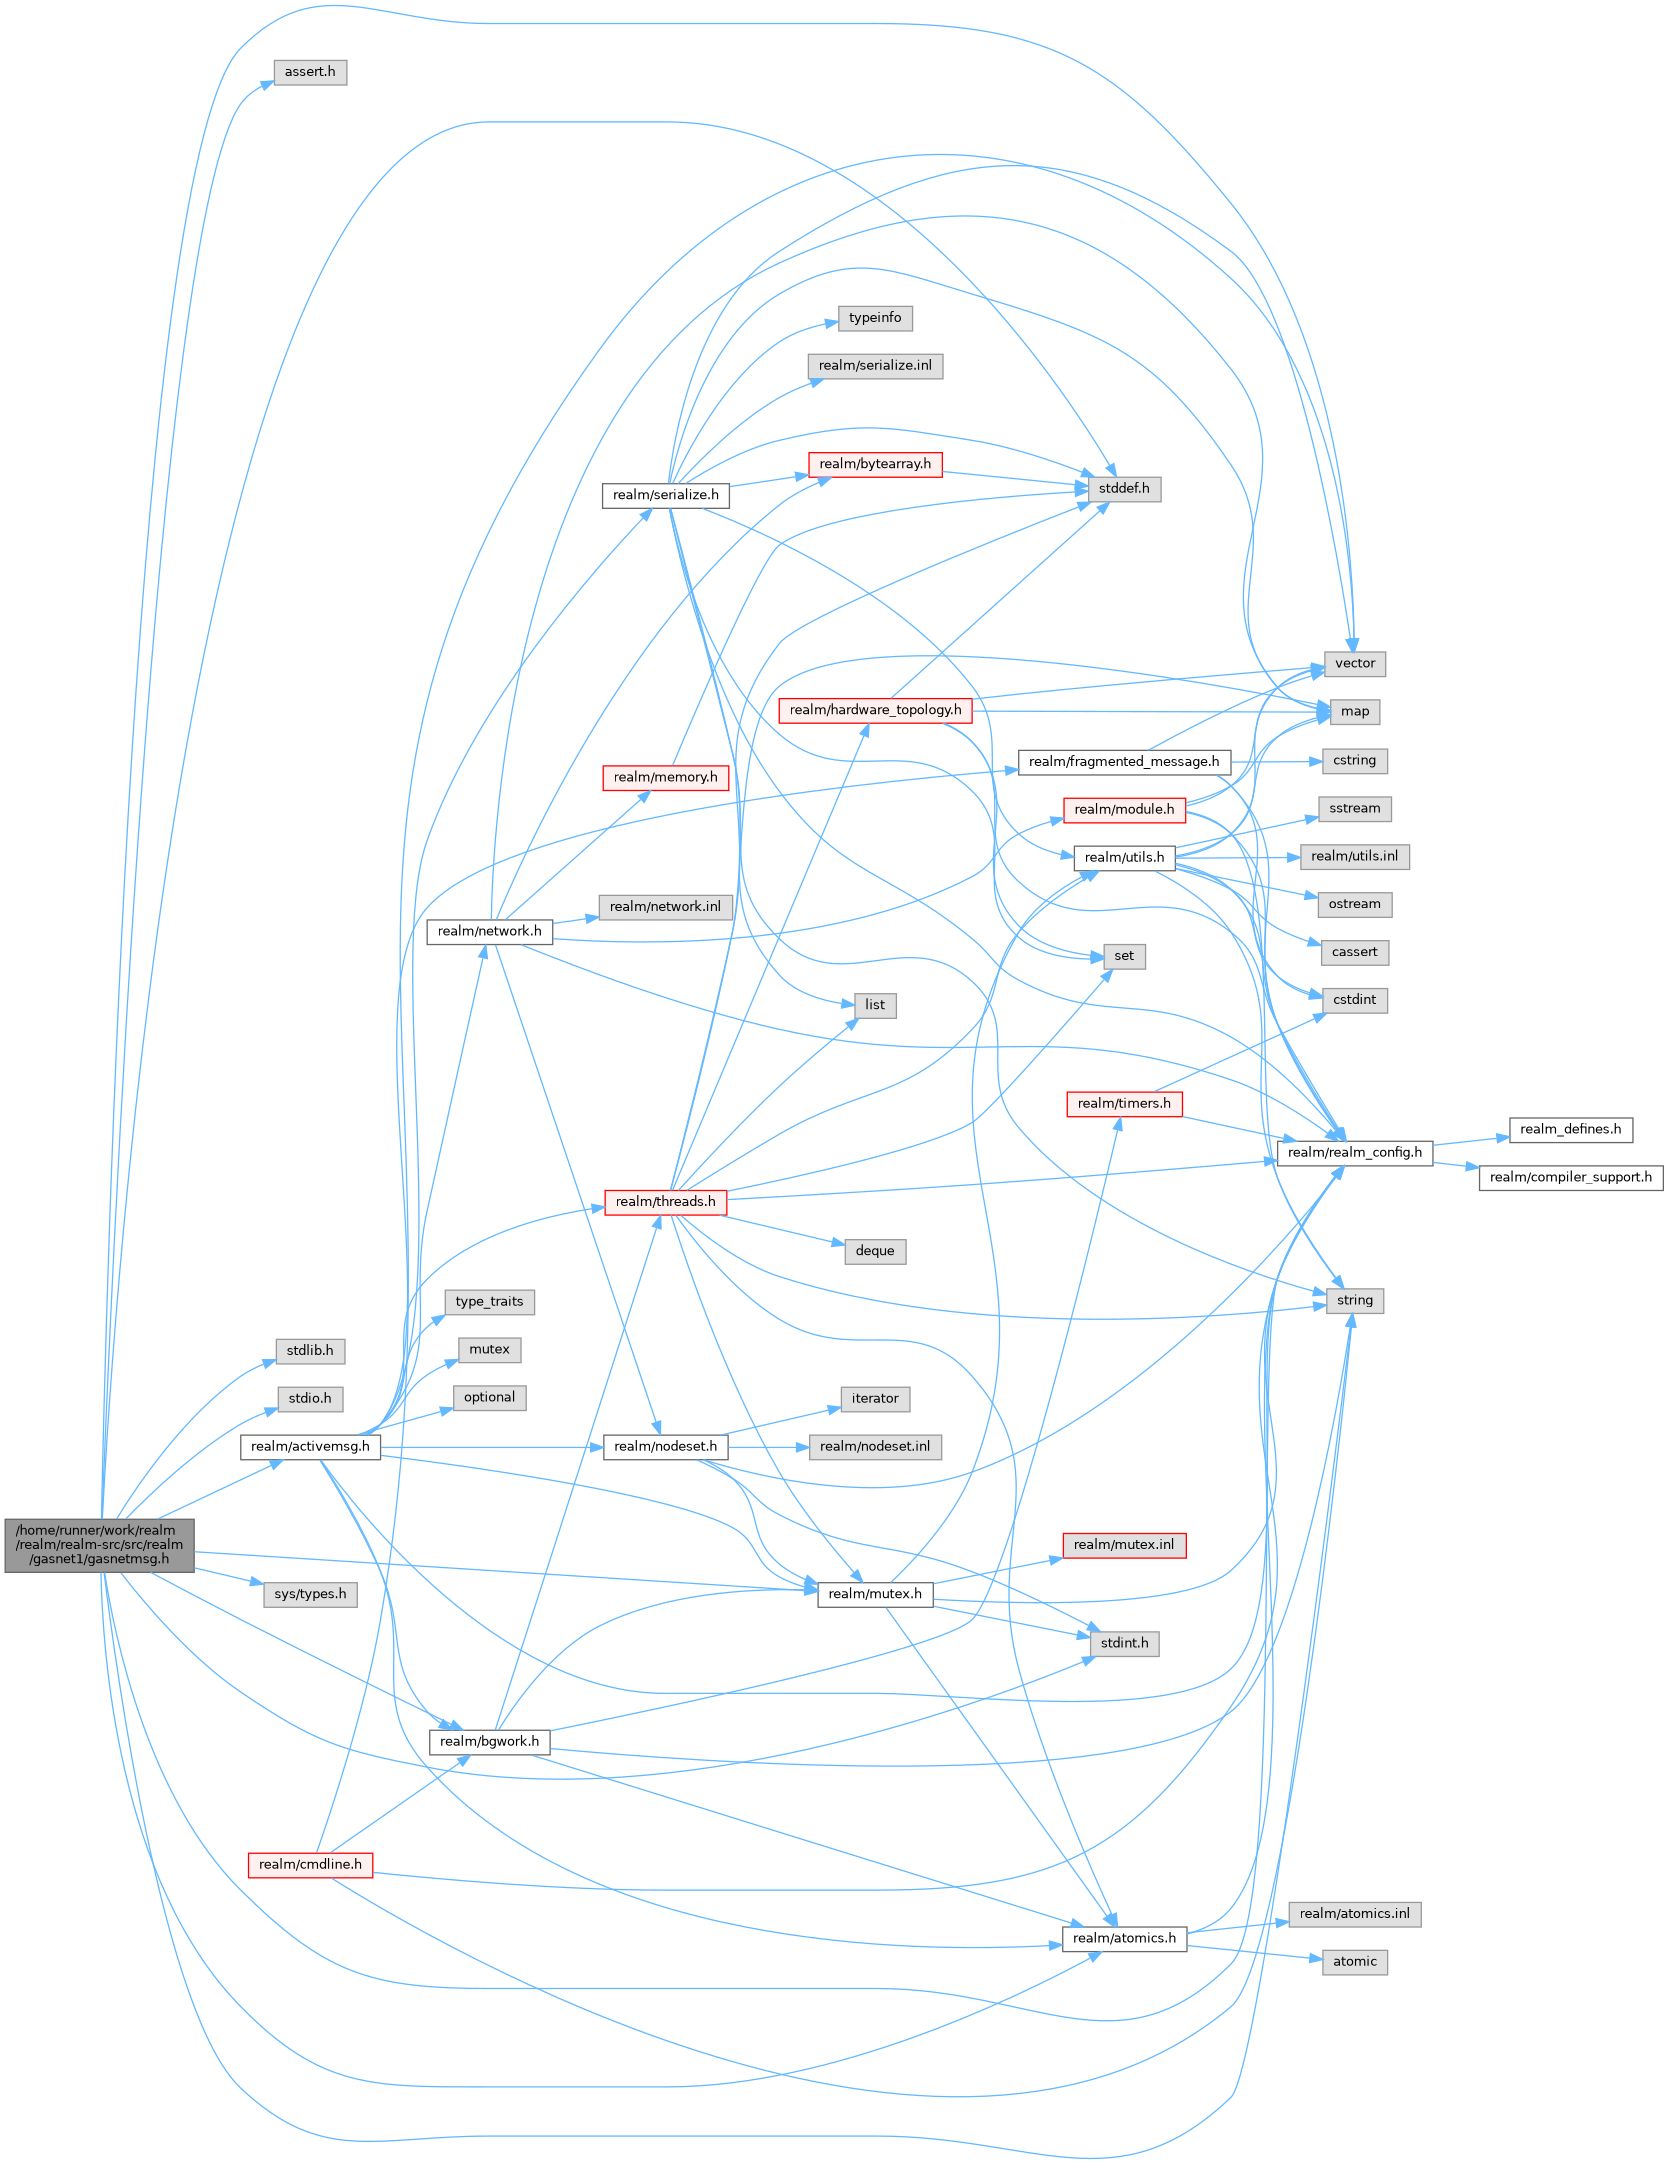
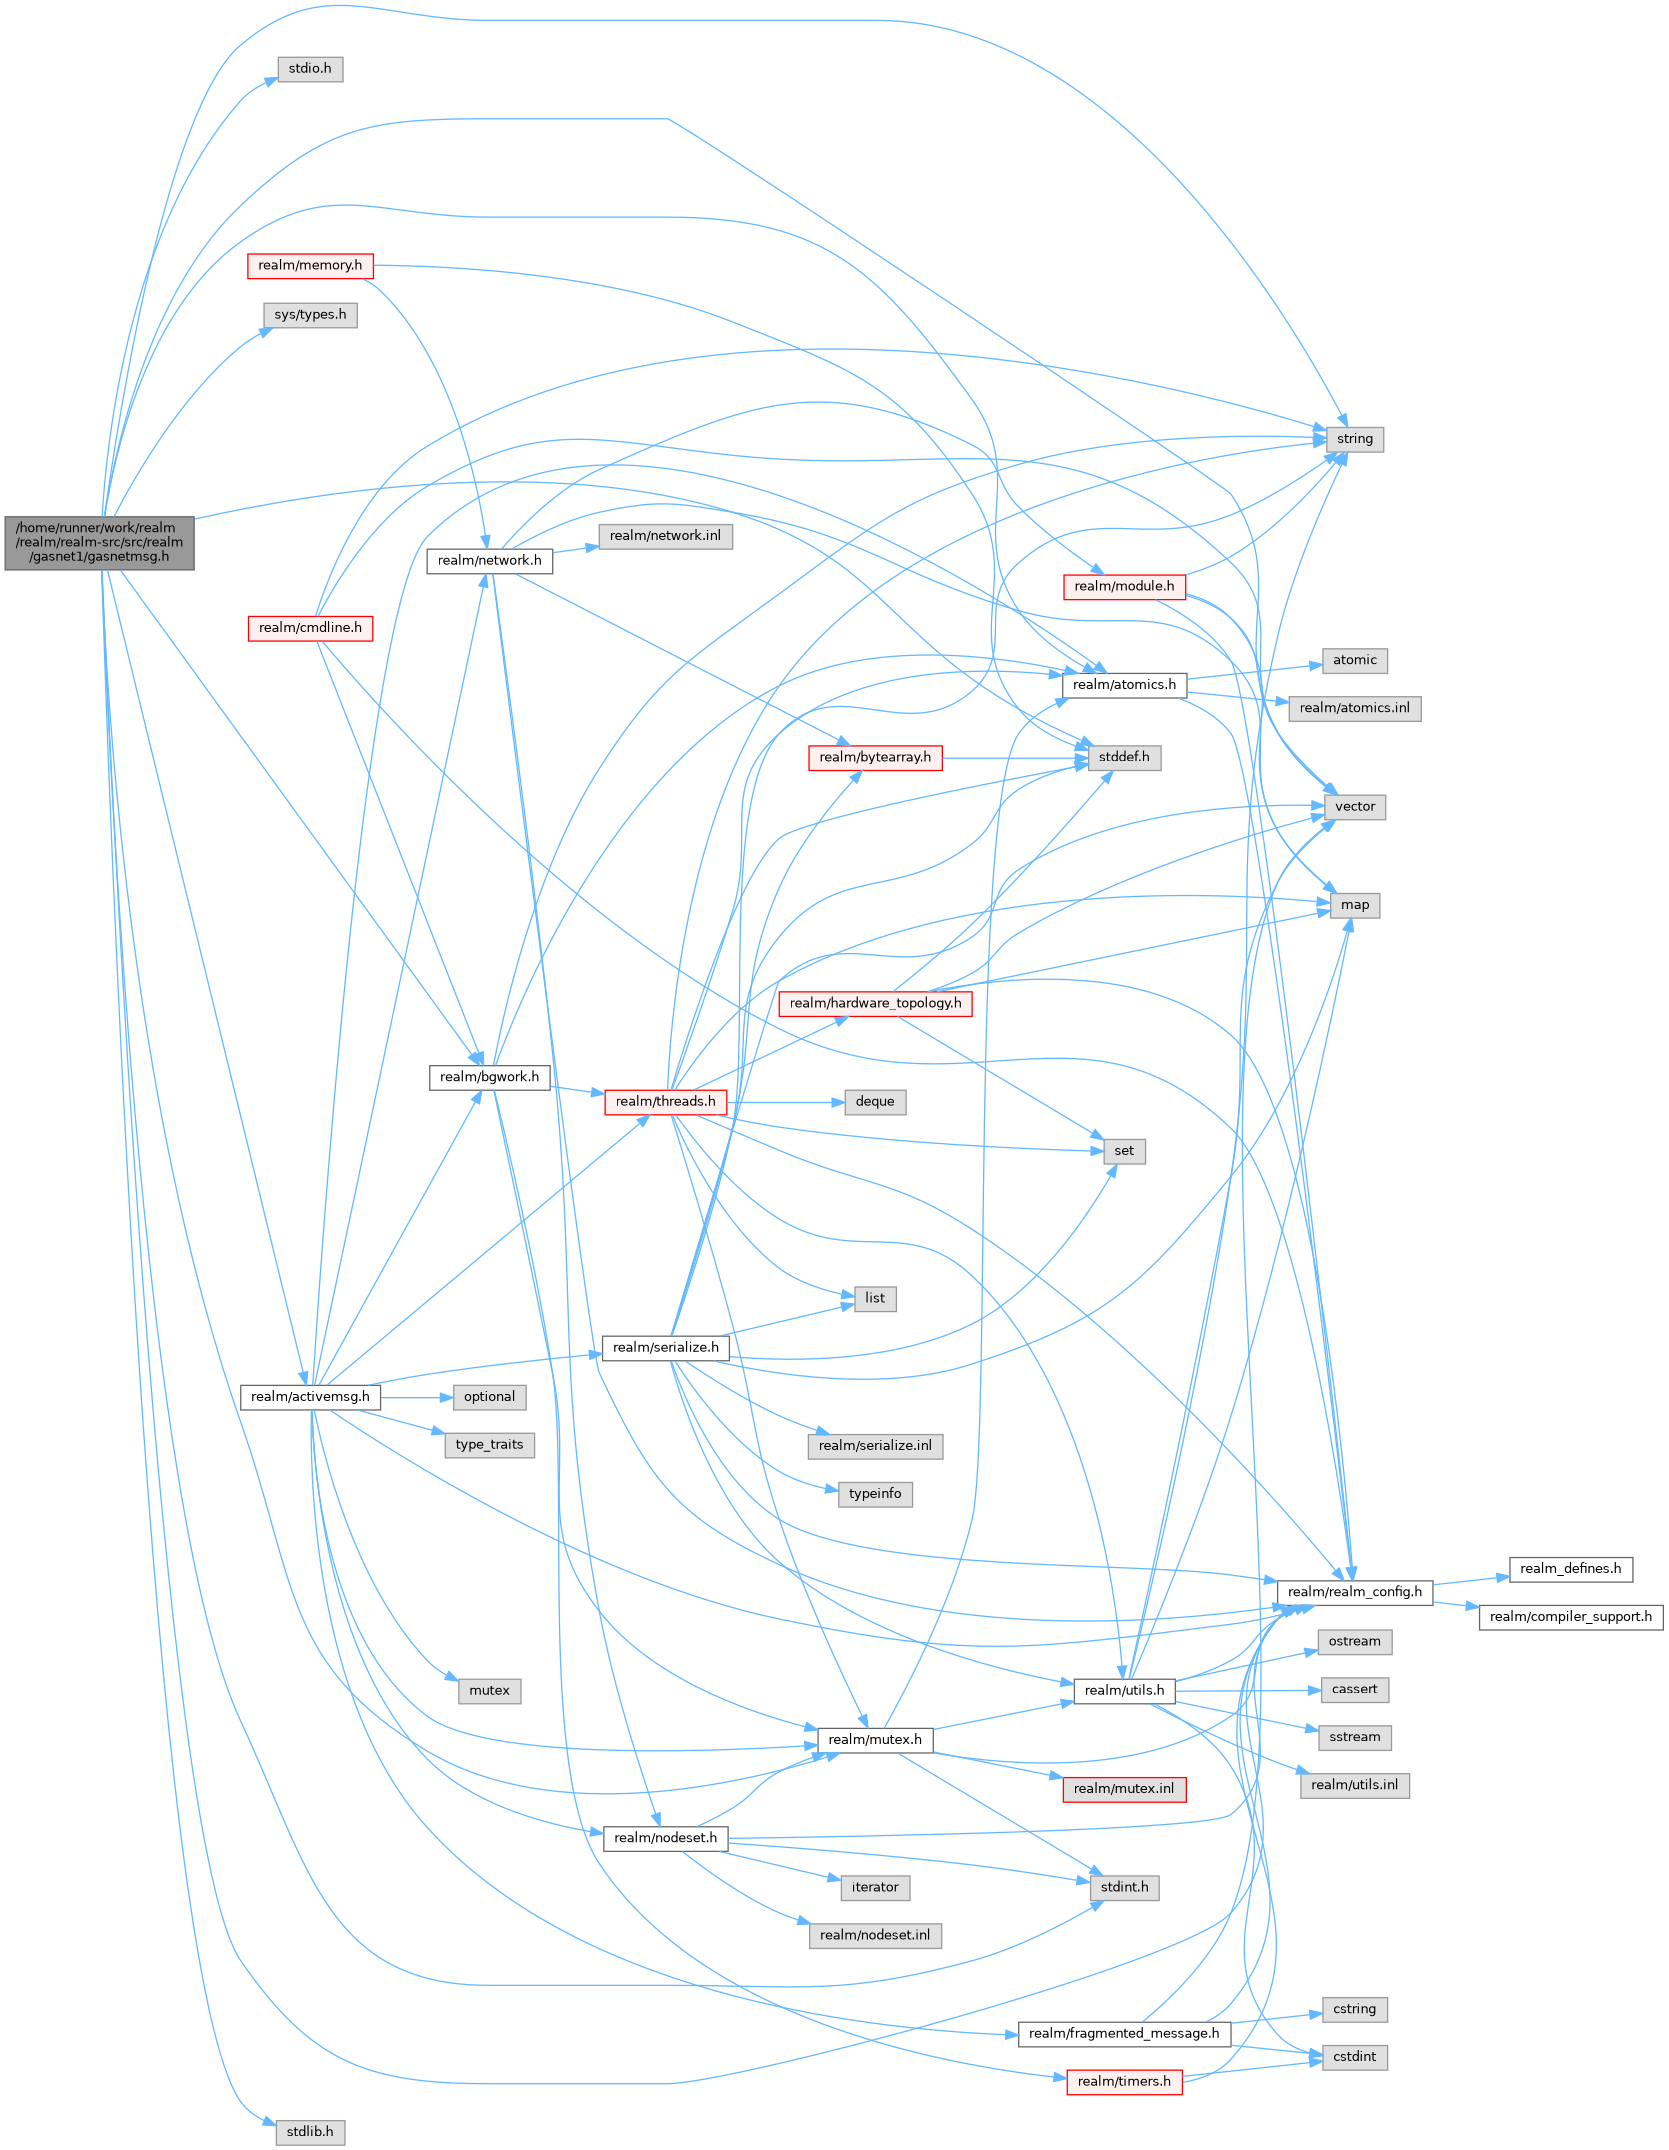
node "assert.h": removed
edge "realm/network.h" -> "realm/memory.h": reversed
